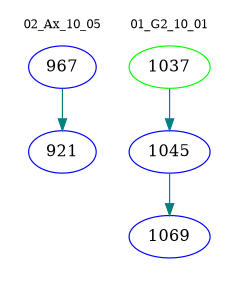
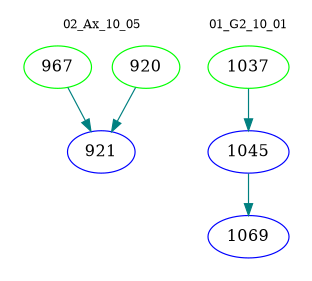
node "967": color blue -> green
node "920": added
